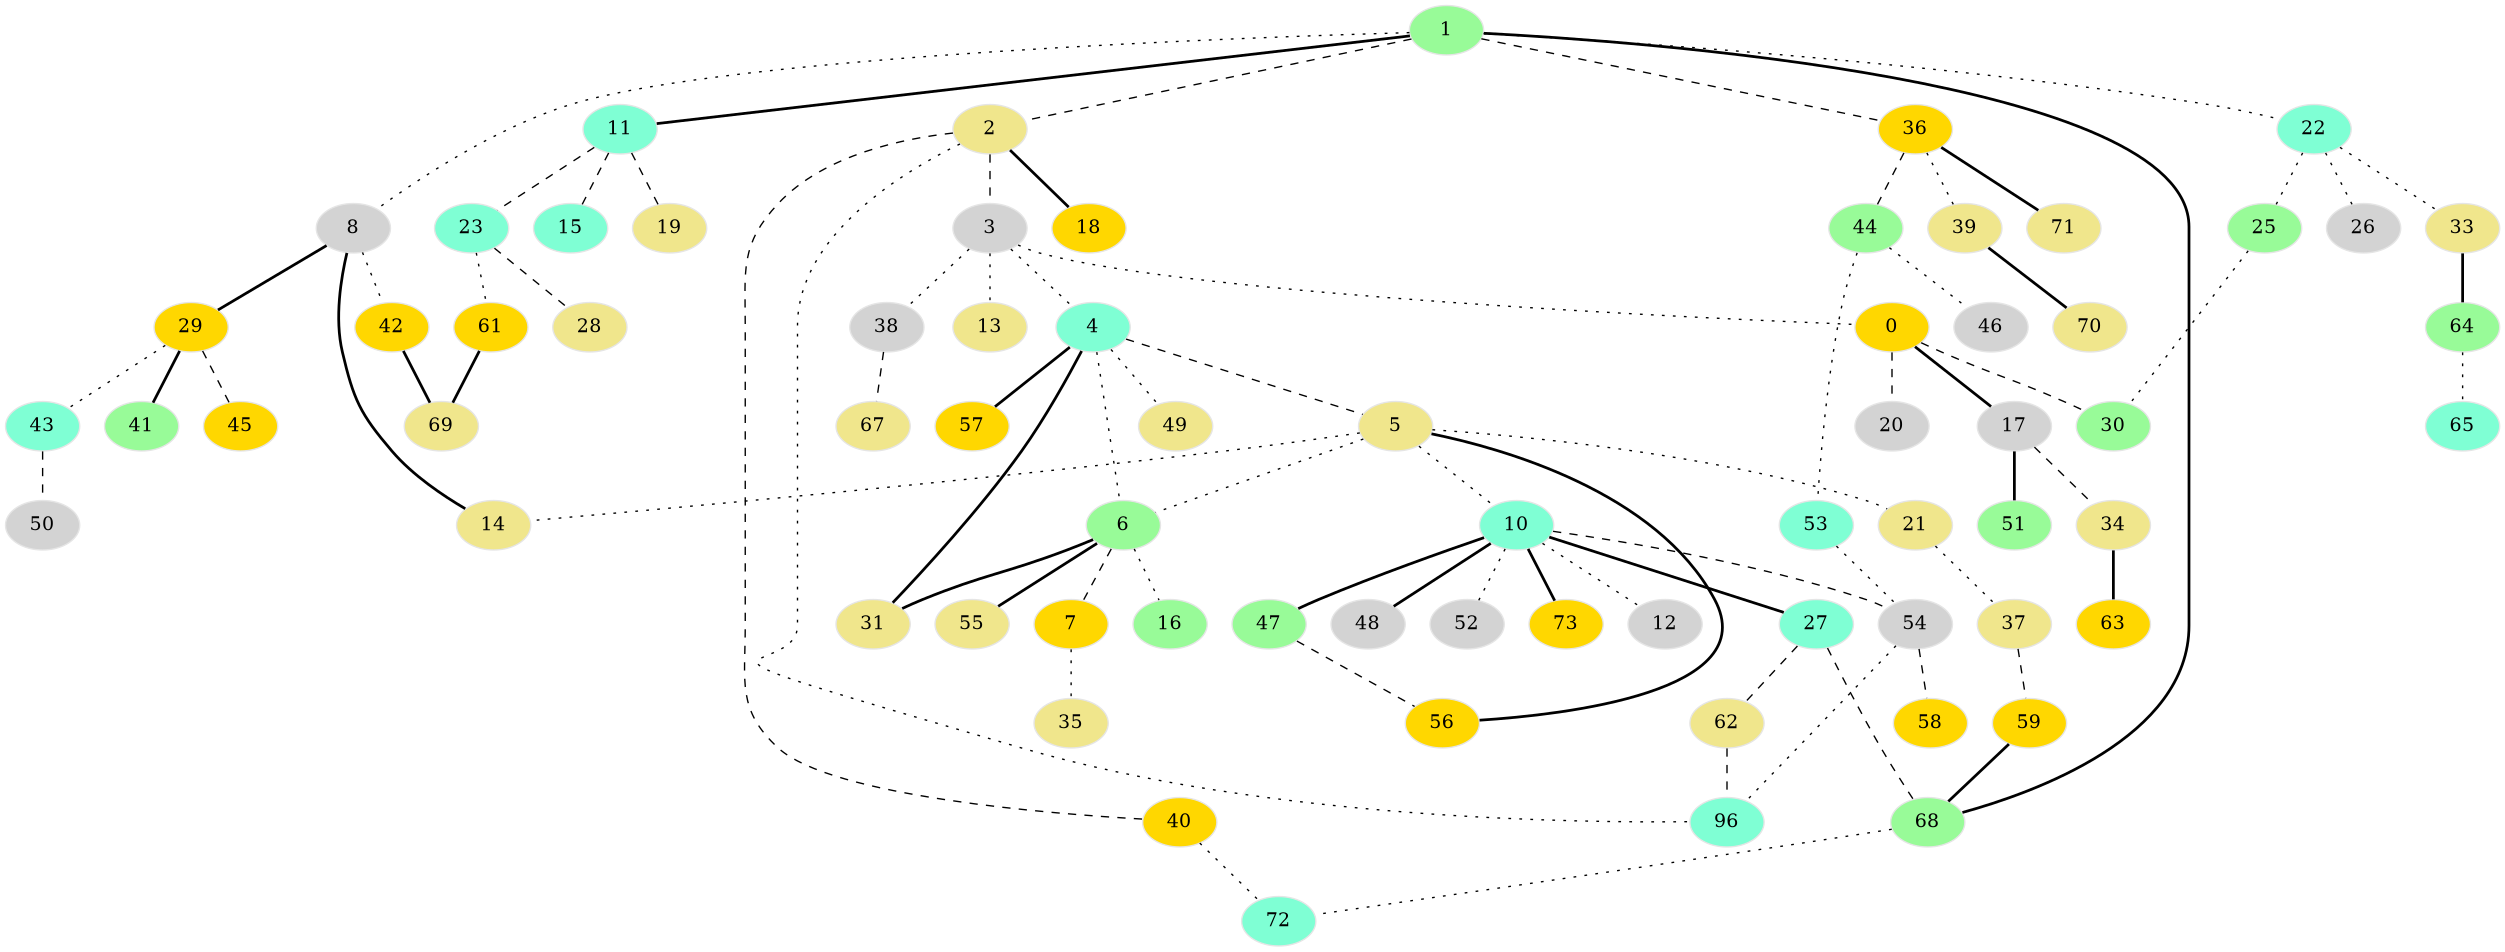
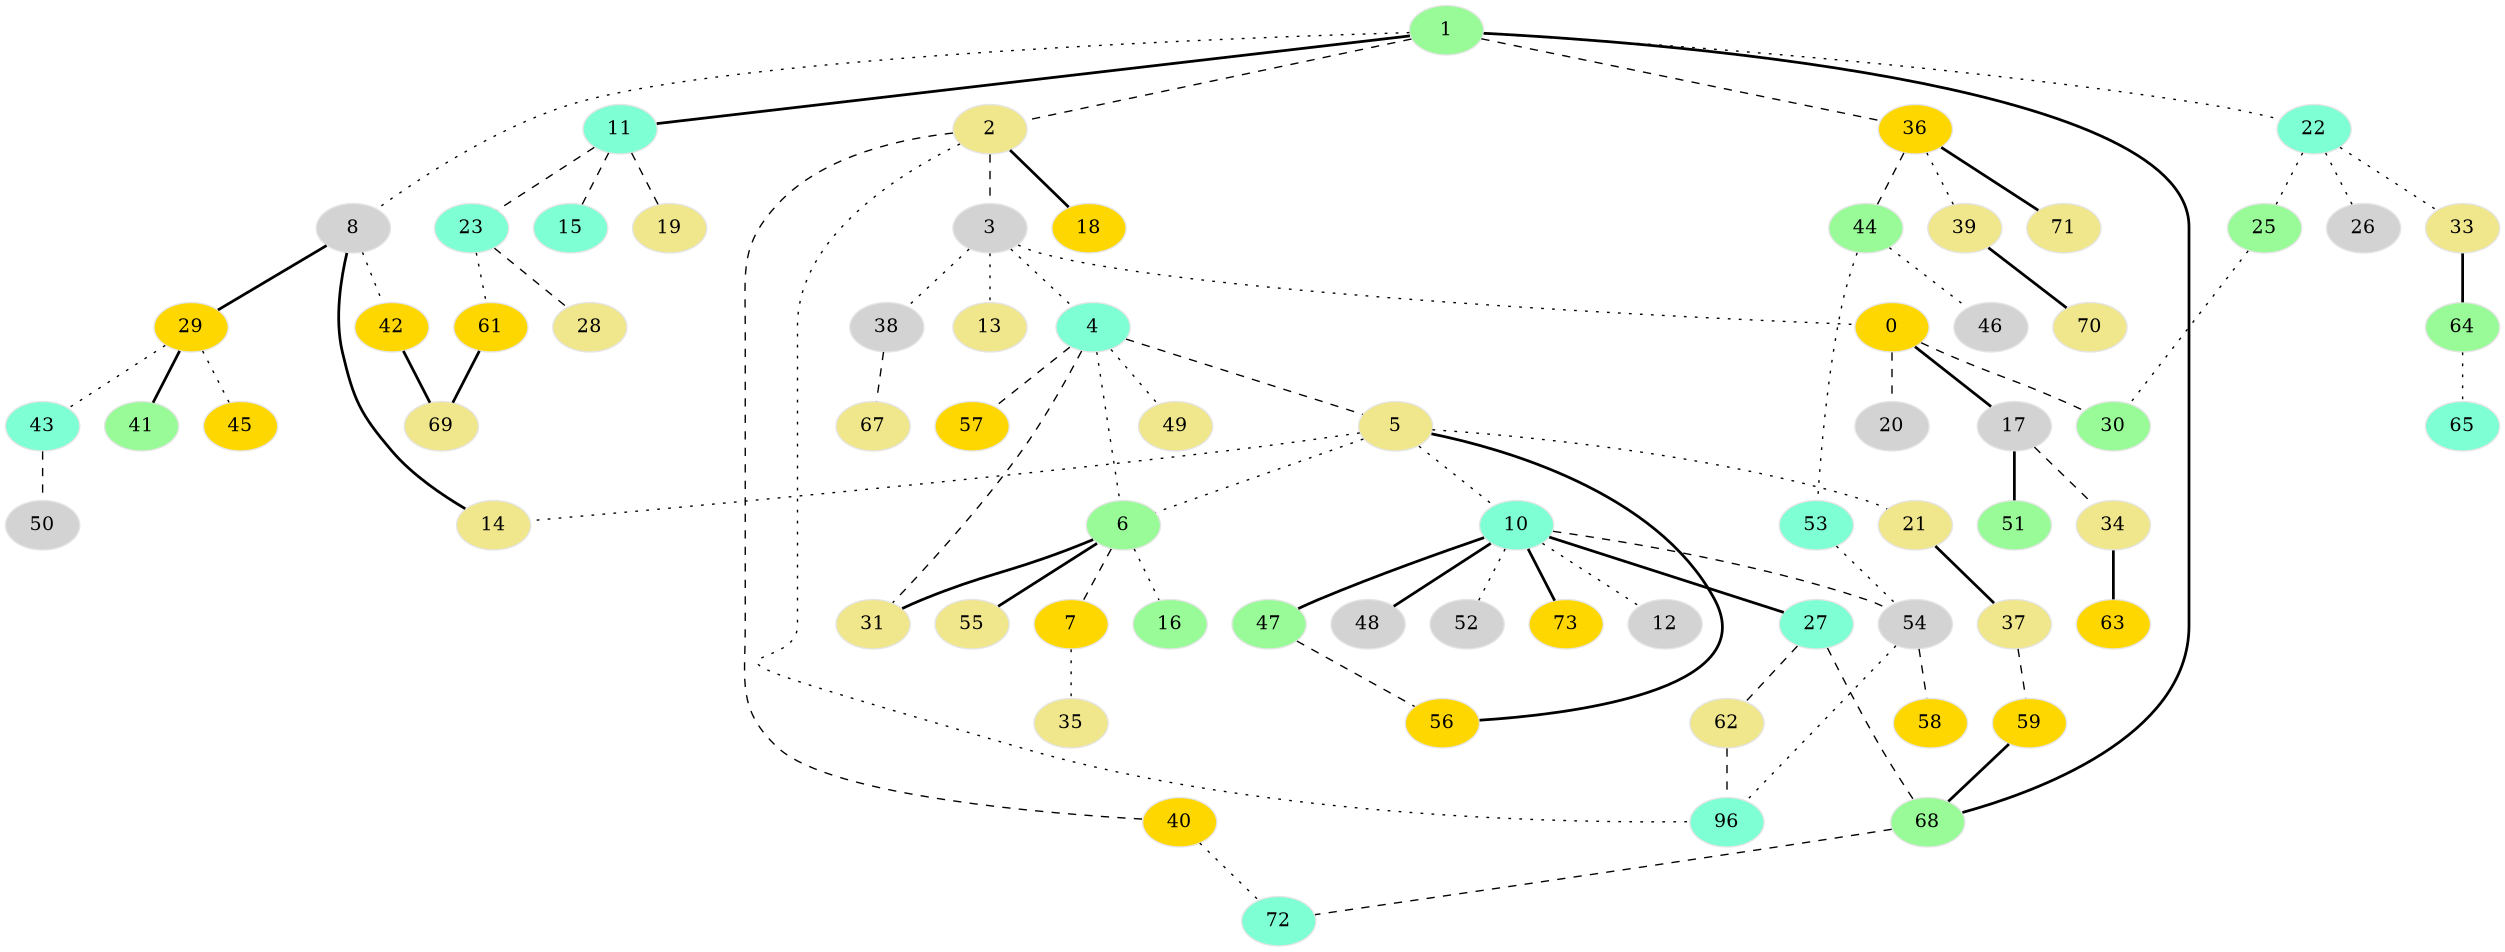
edge "29" -- "45": style dashed -> dotted
edge "4" -- "57": style bold -> dashed
edge "4" -- "31": style bold -> dashed
edge "21" -- "37": style dotted -> bold
edge "68" -- "72": style dotted -> dashed
